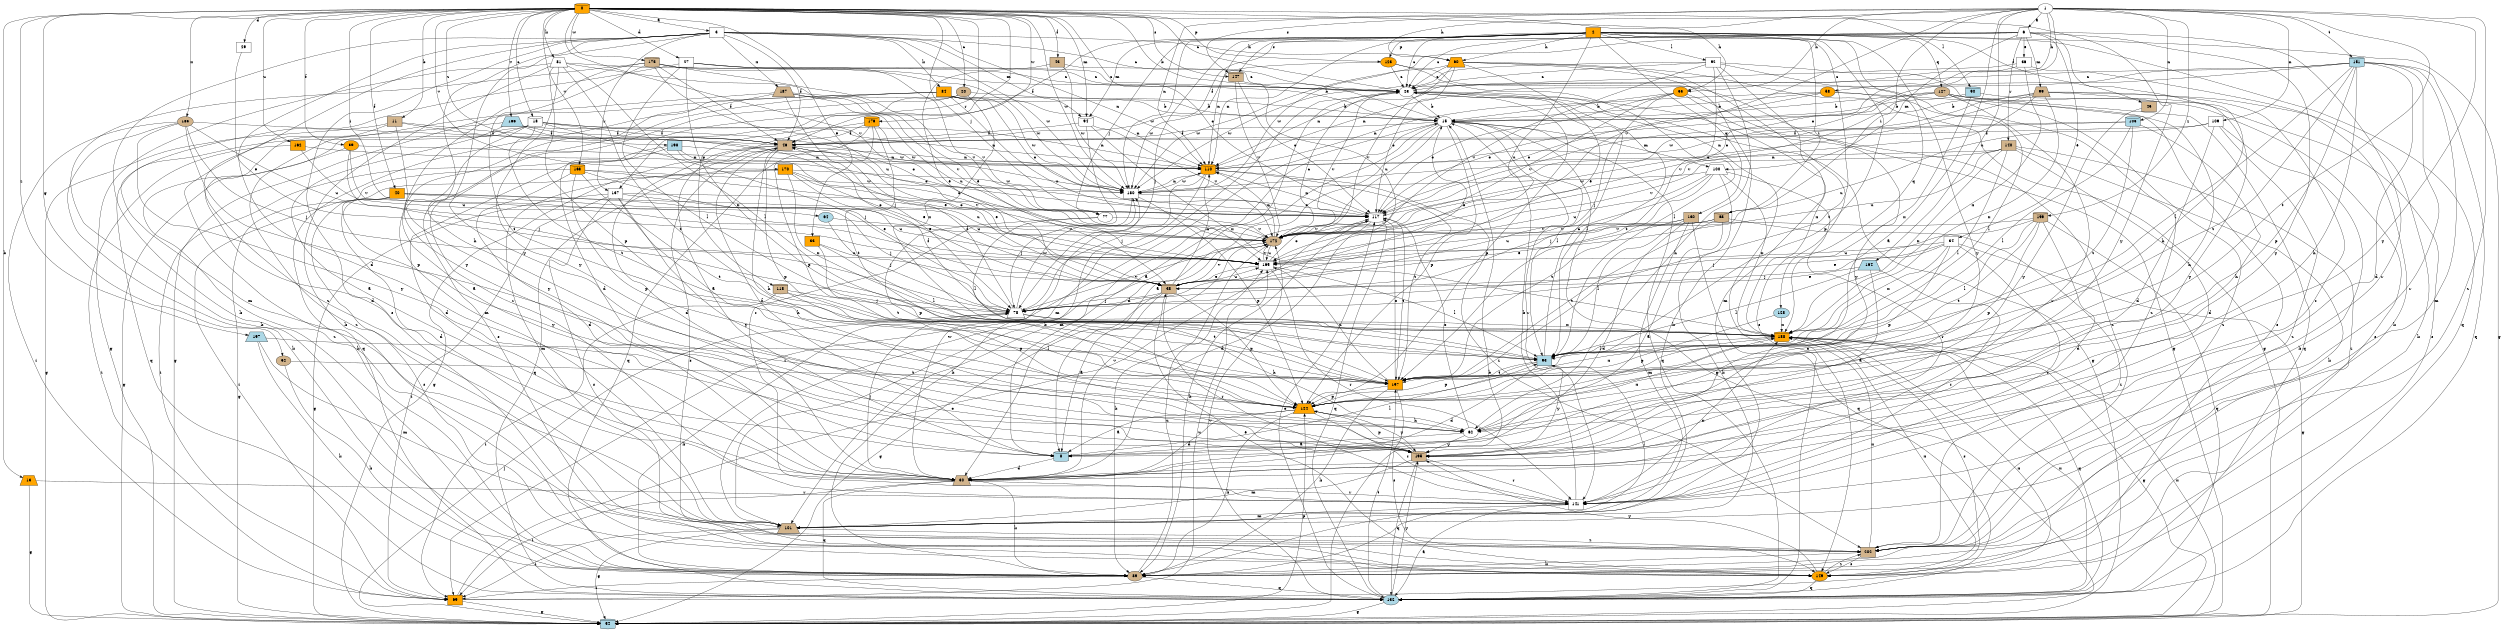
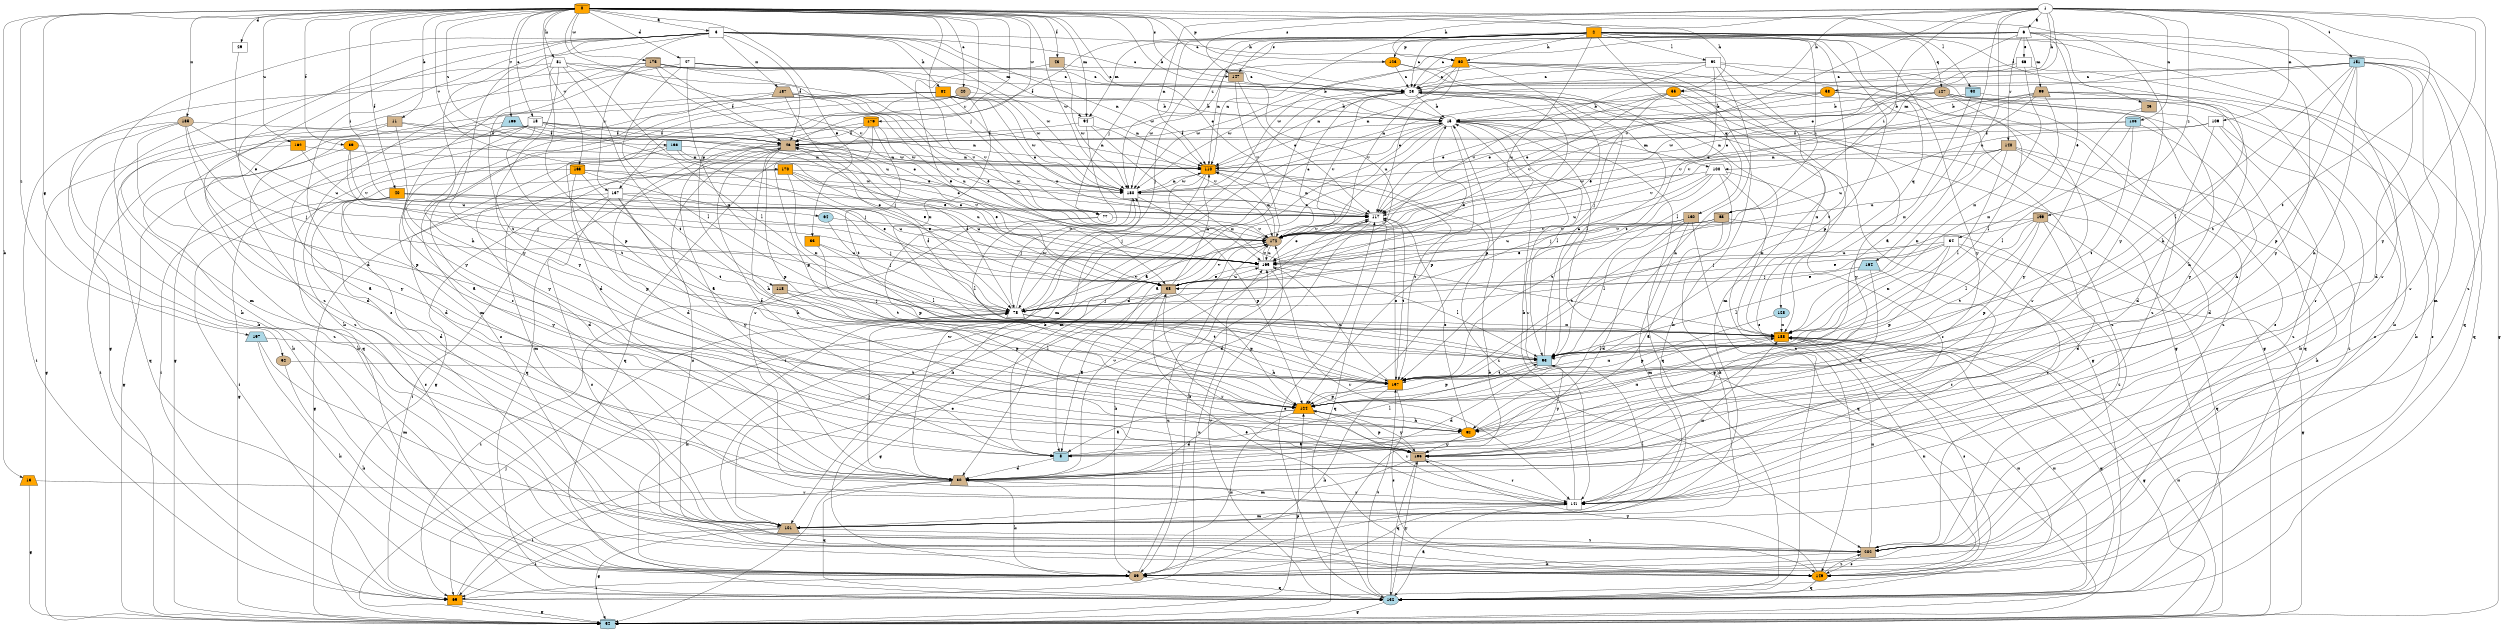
edge "6" -> "46": label "f" -> "z"
node "62": fillcolor white -> orange
